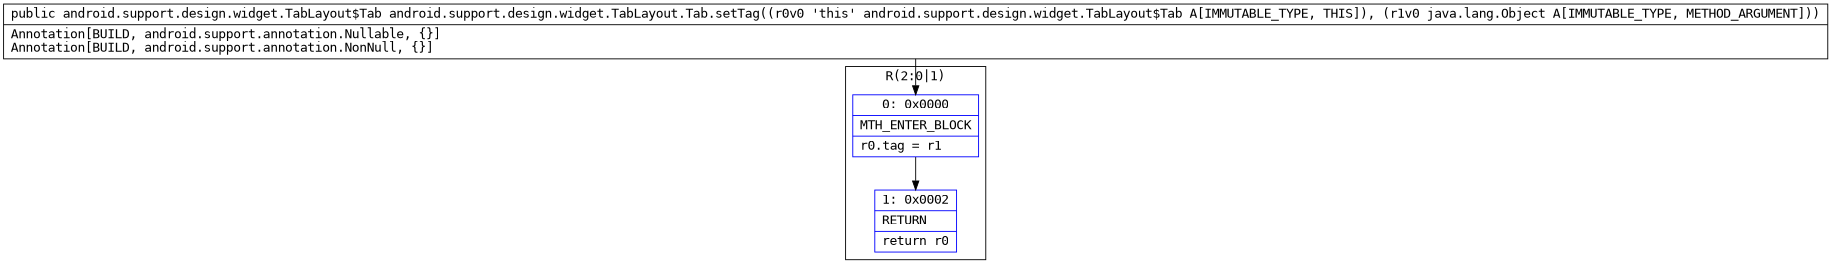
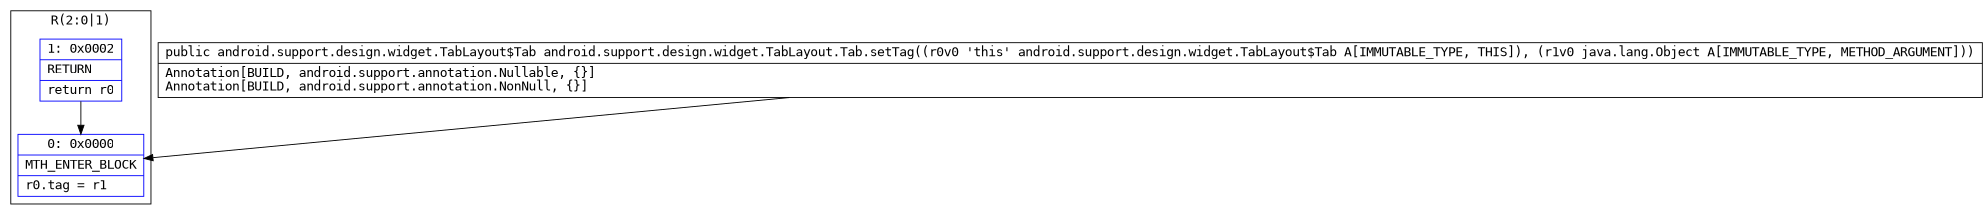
edge "0: 0x0000" -> "1: 0x0002": reversed
